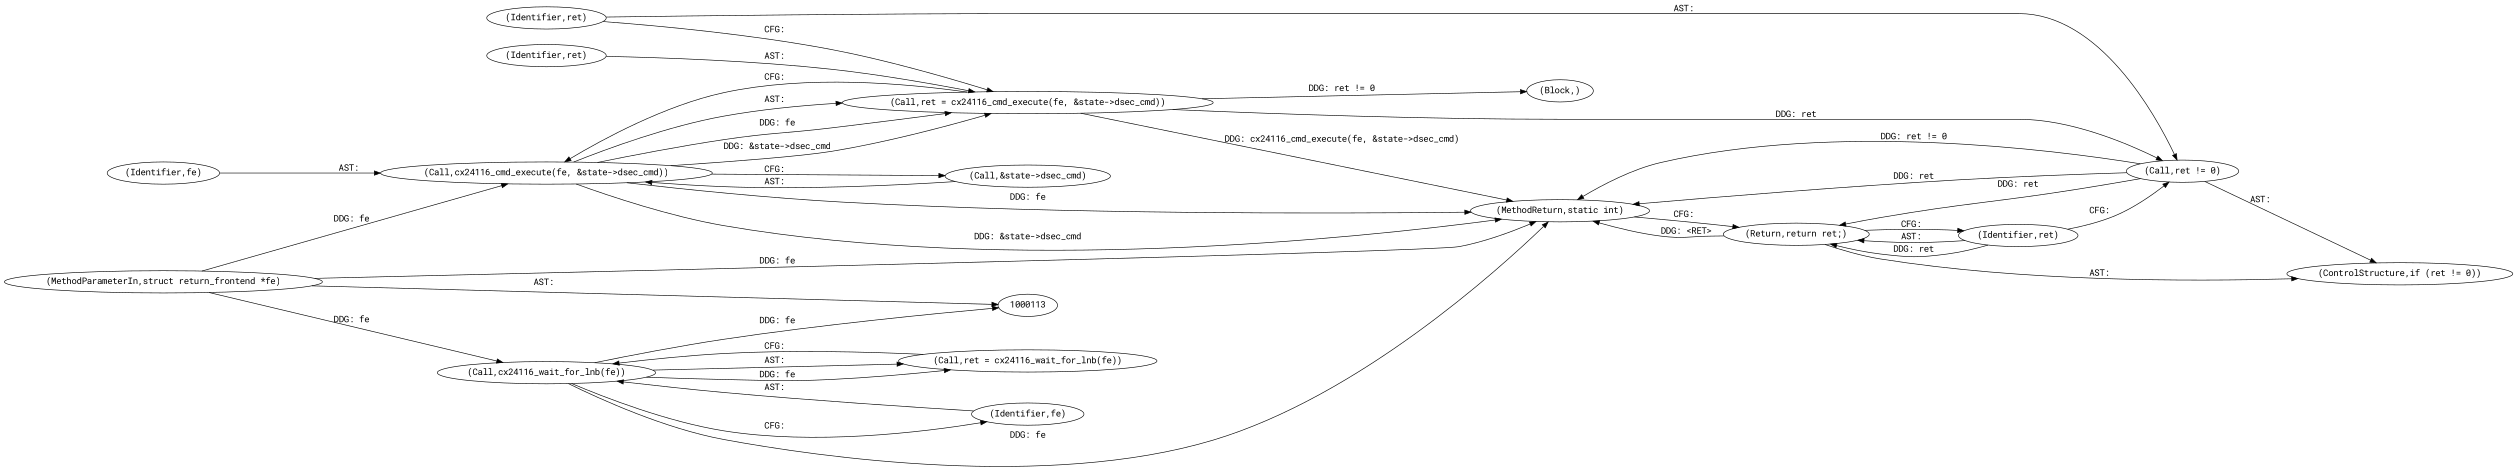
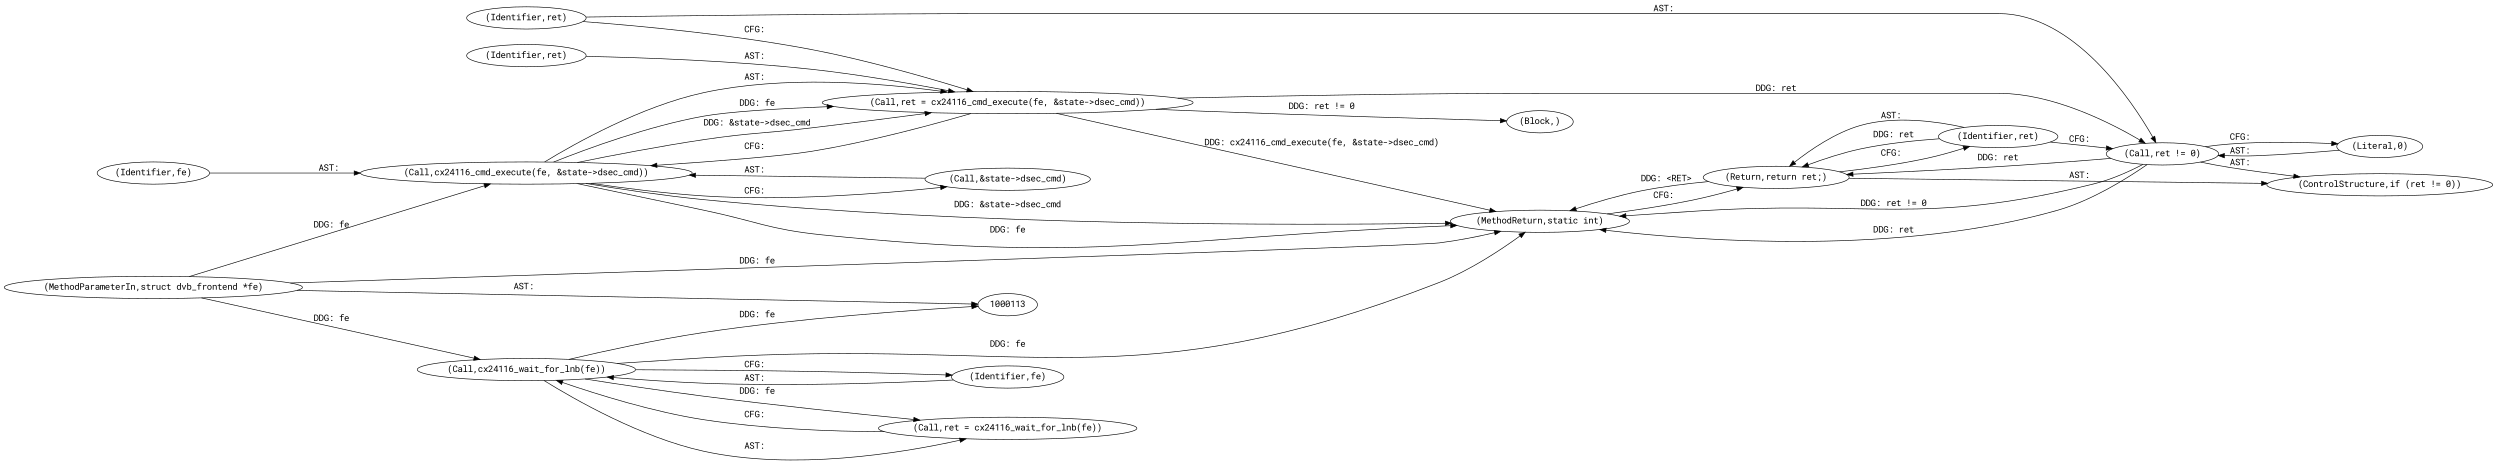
node "(Literal,0)": added
node "(MethodParameterIn,struct return_frontend *fe)": label "(MethodParameterIn,struct return_frontend *fe)" -> "(MethodParameterIn,struct dvb_frontend *fe)"
